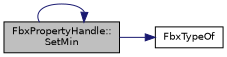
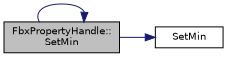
node "FbxTypeOf": label "FbxTypeOf" -> "SetMin"
